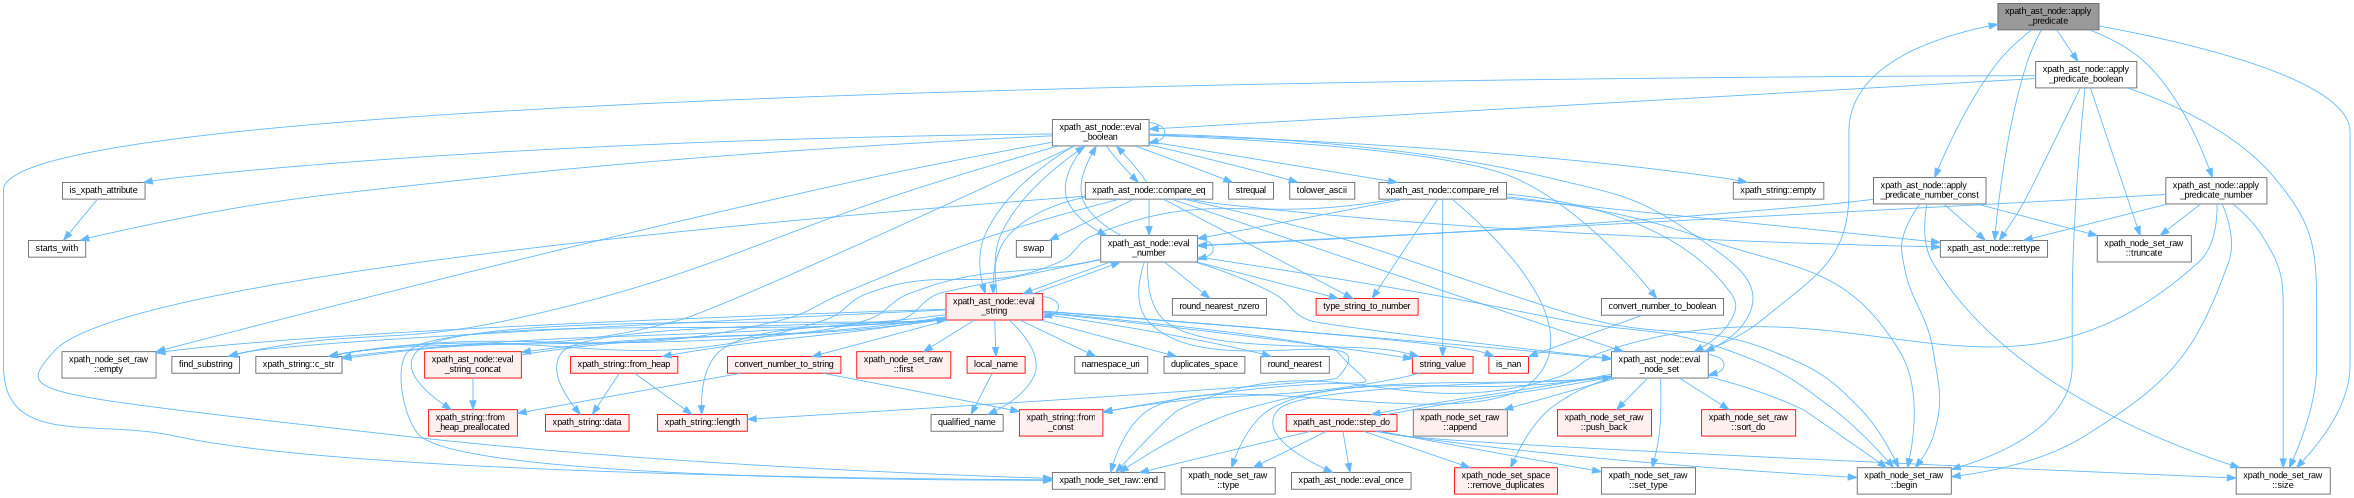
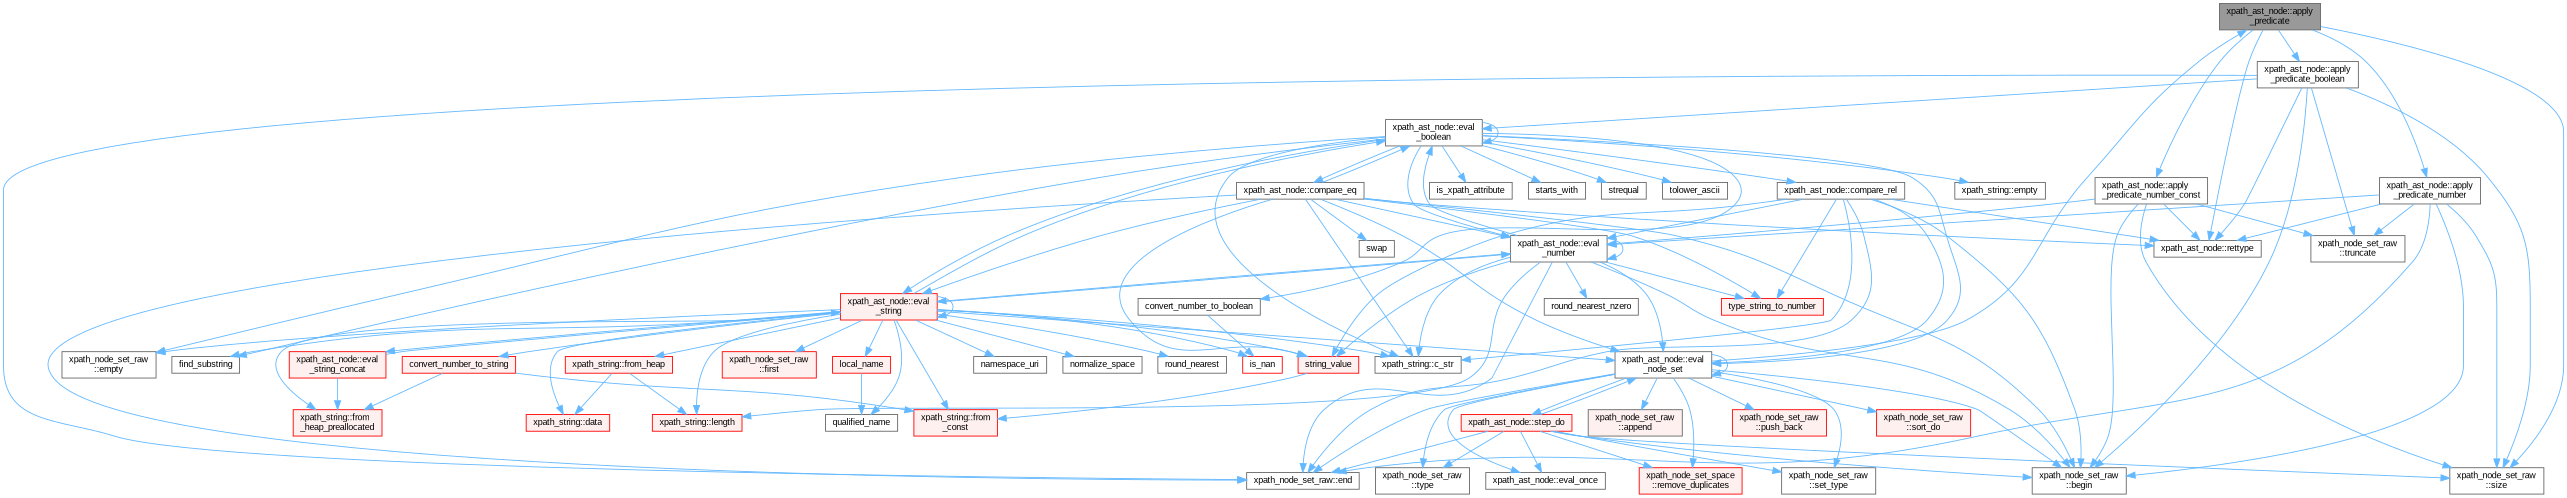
edge "is_xpath_attribute" -> "starts_with": removed
edge "xpath_ast_node::compare_eq" -> "string_value": added
node "duplicates_space": label "duplicates_space" -> "normalize_space"
